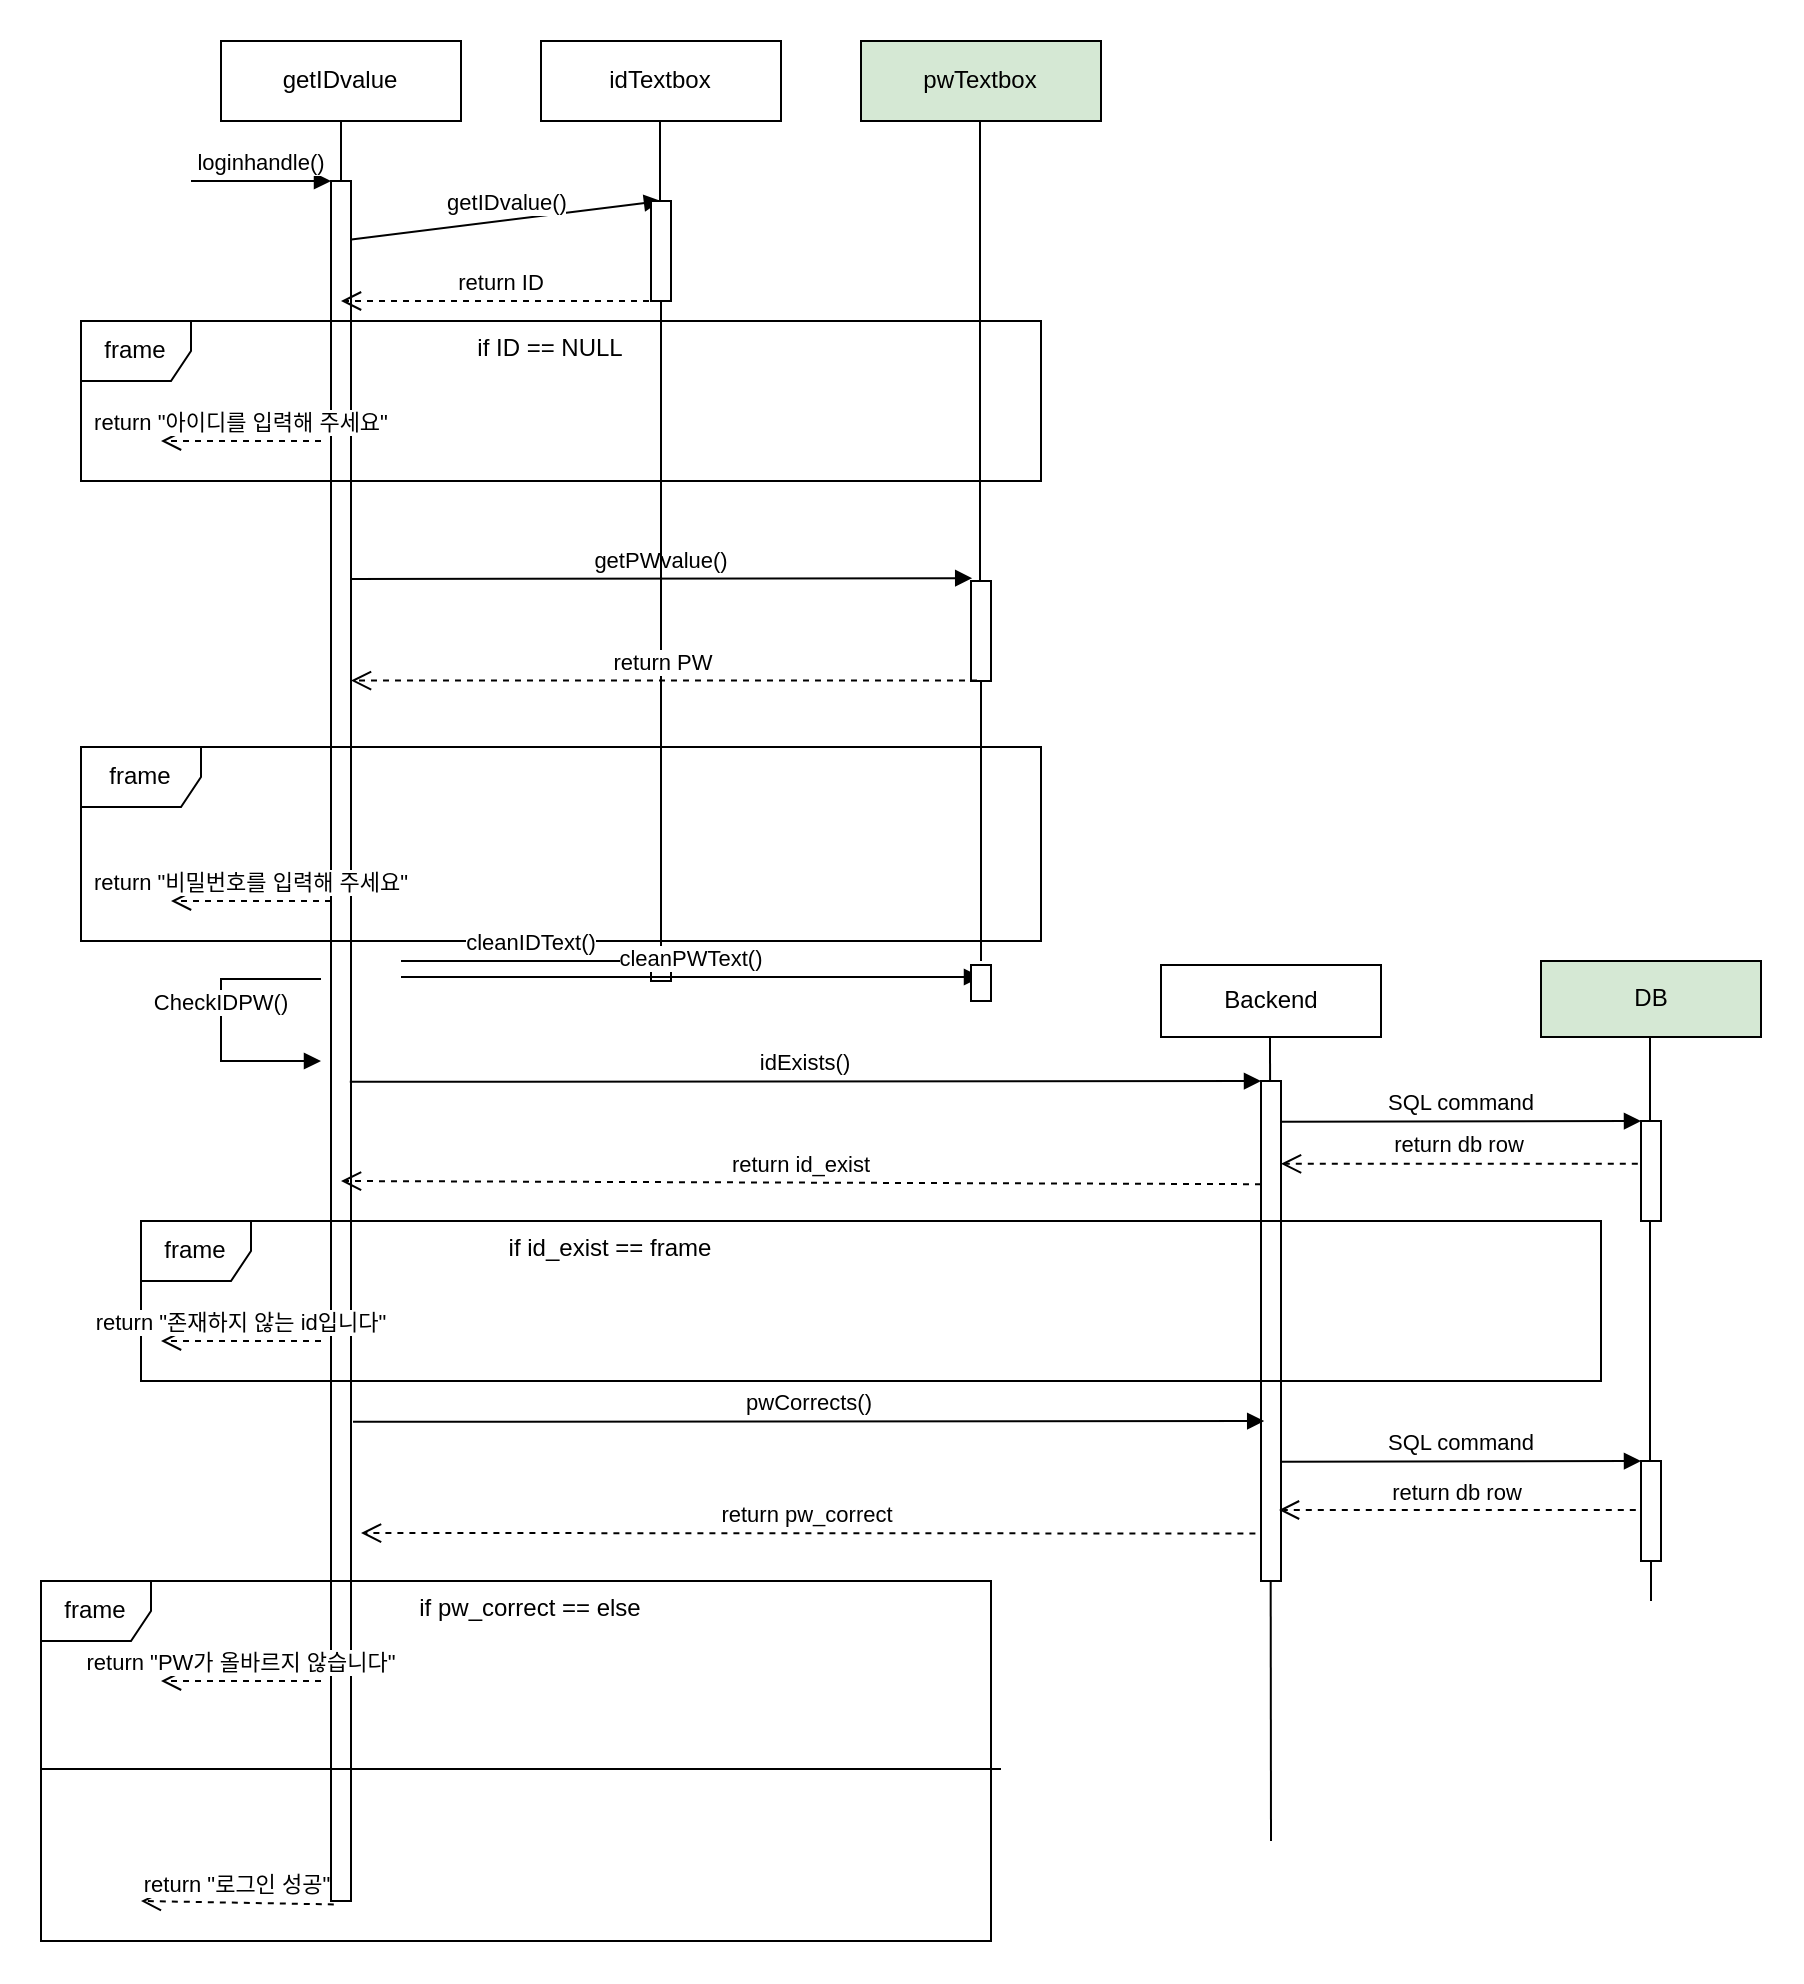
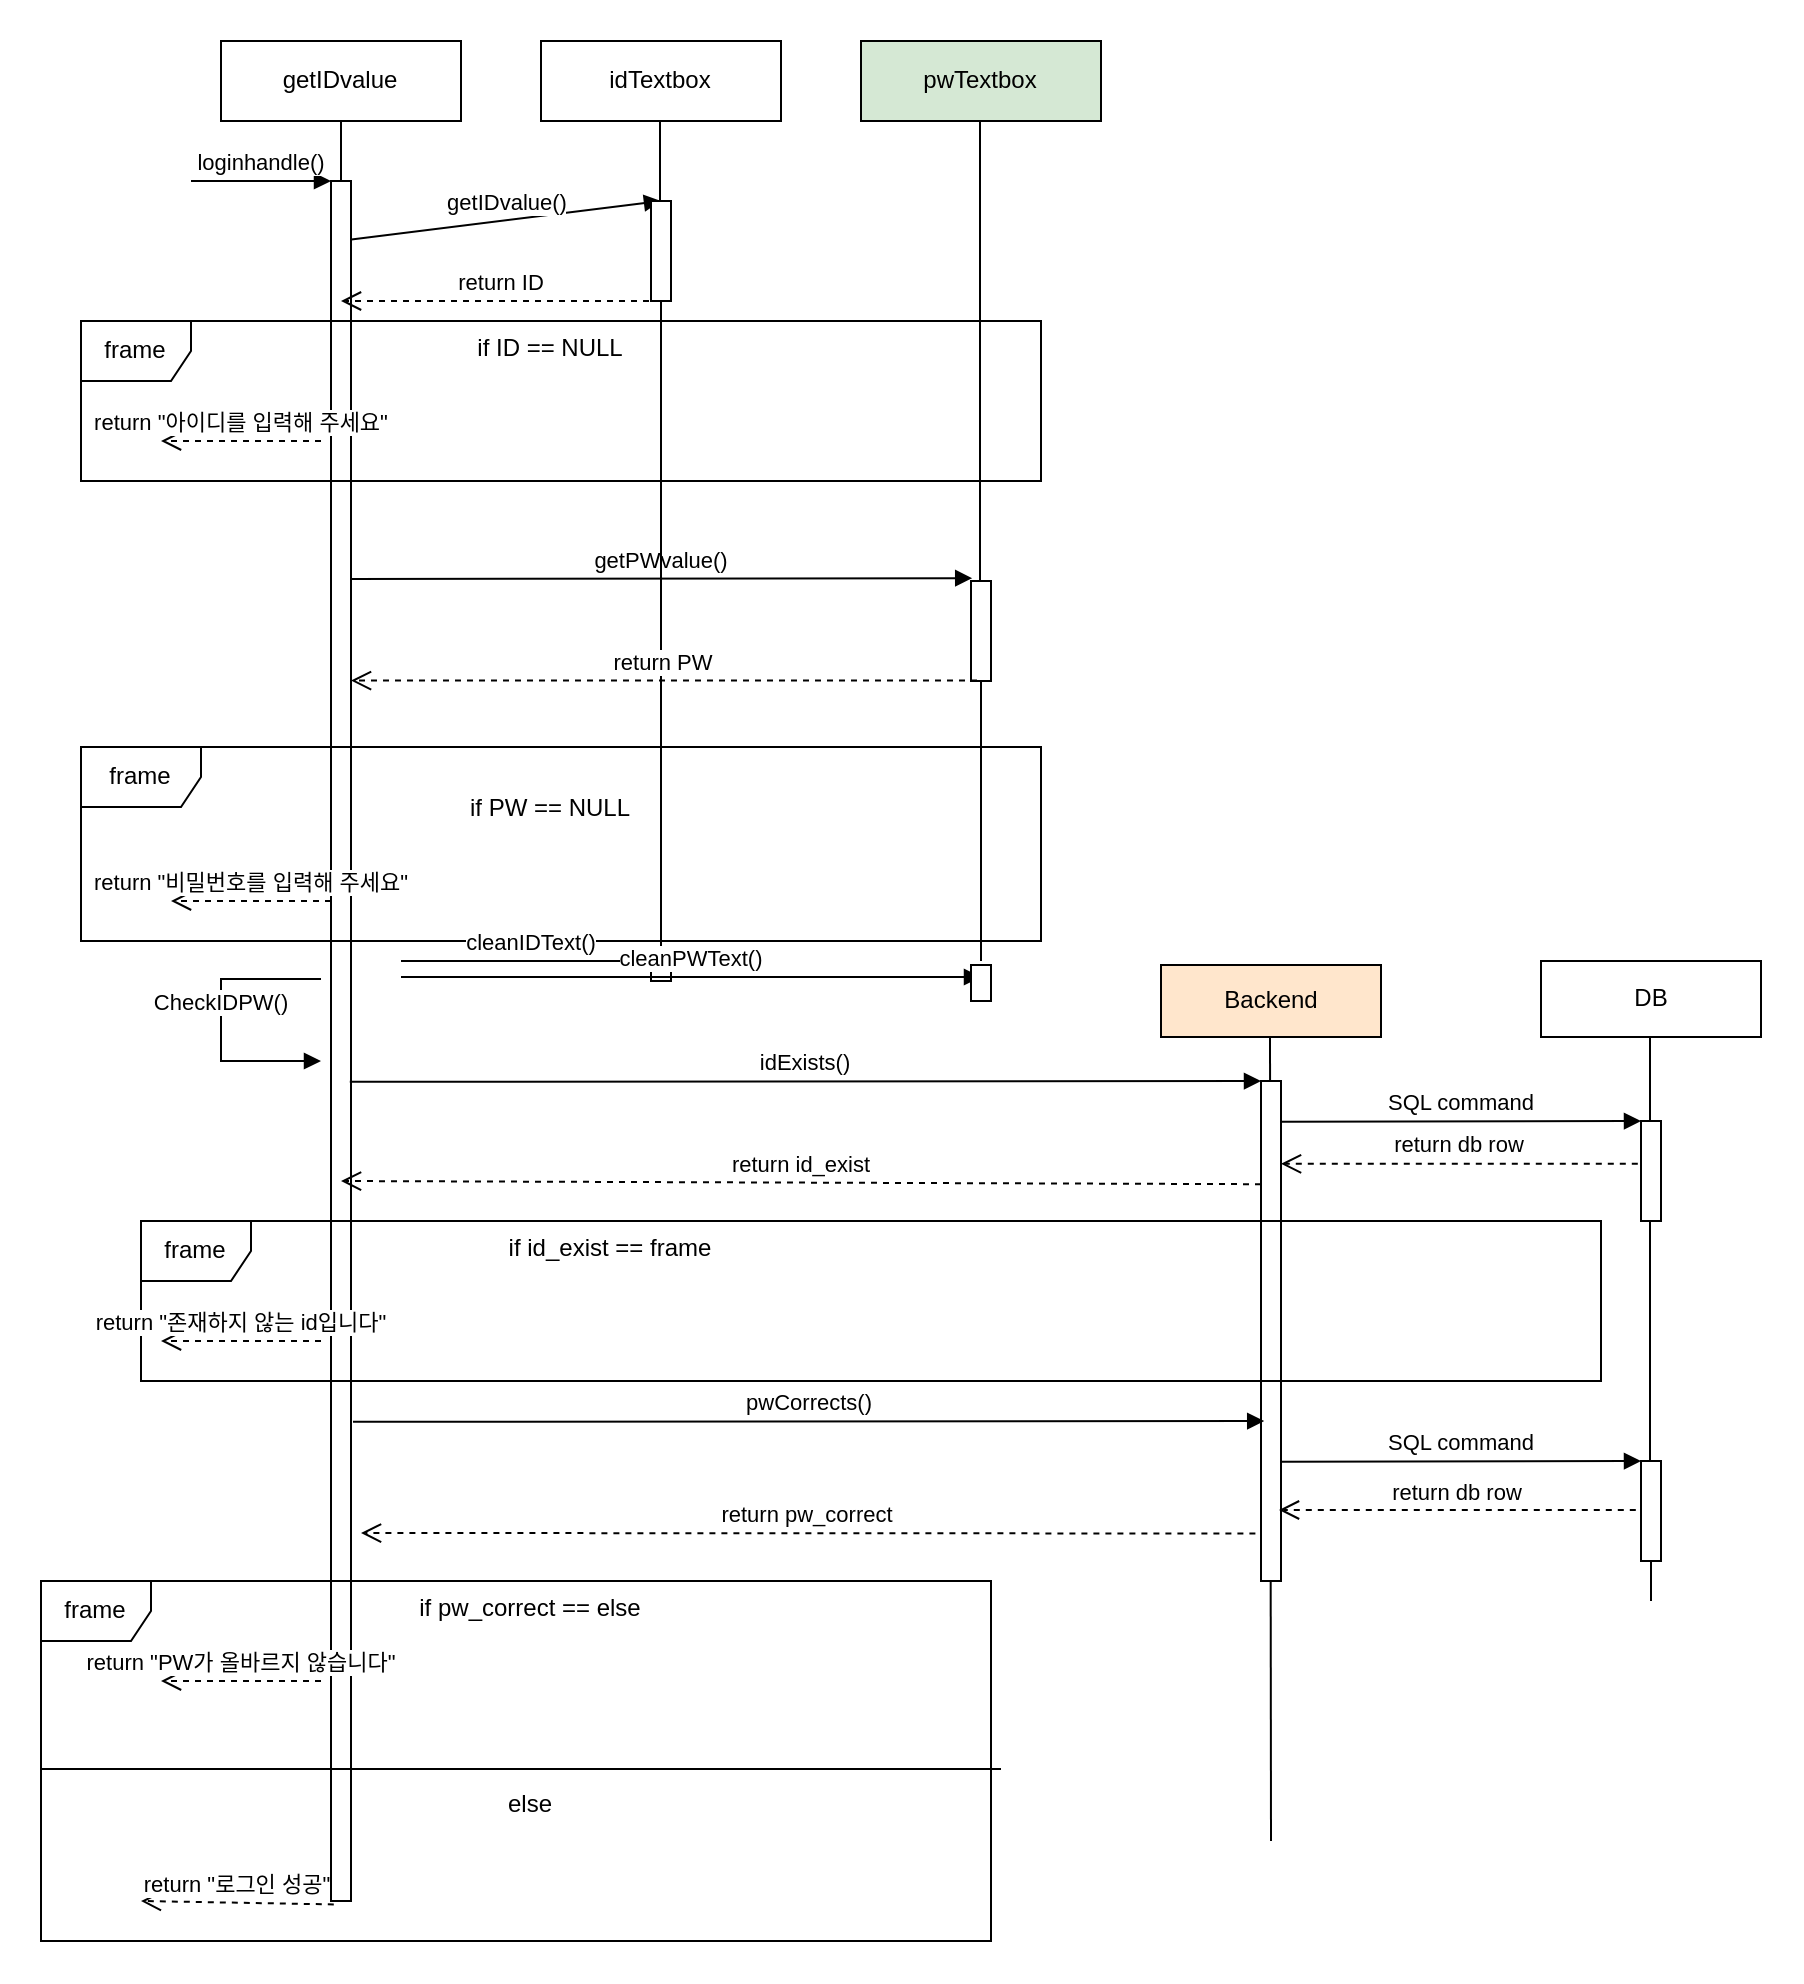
node "if PW == NULL": added
node "DB": fillcolor #d5e8d4 -> #ffffff
node "Backend": fillcolor #ffffff -> #ffe6cc
node "else": added
